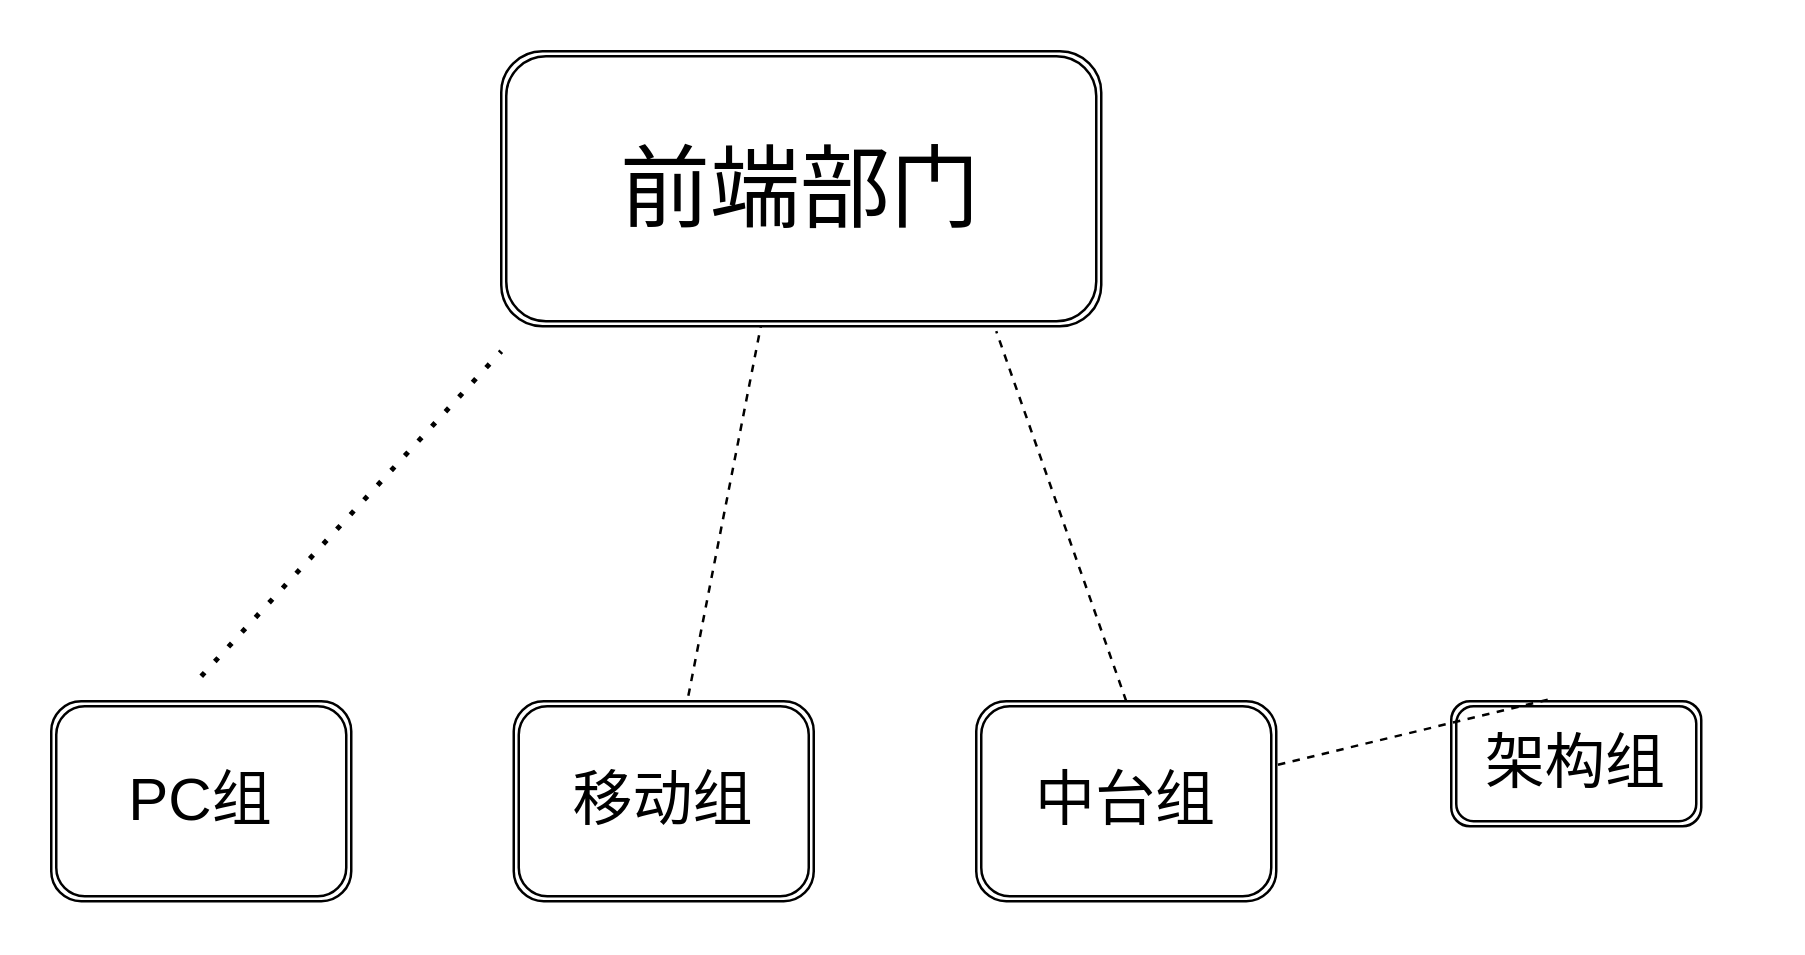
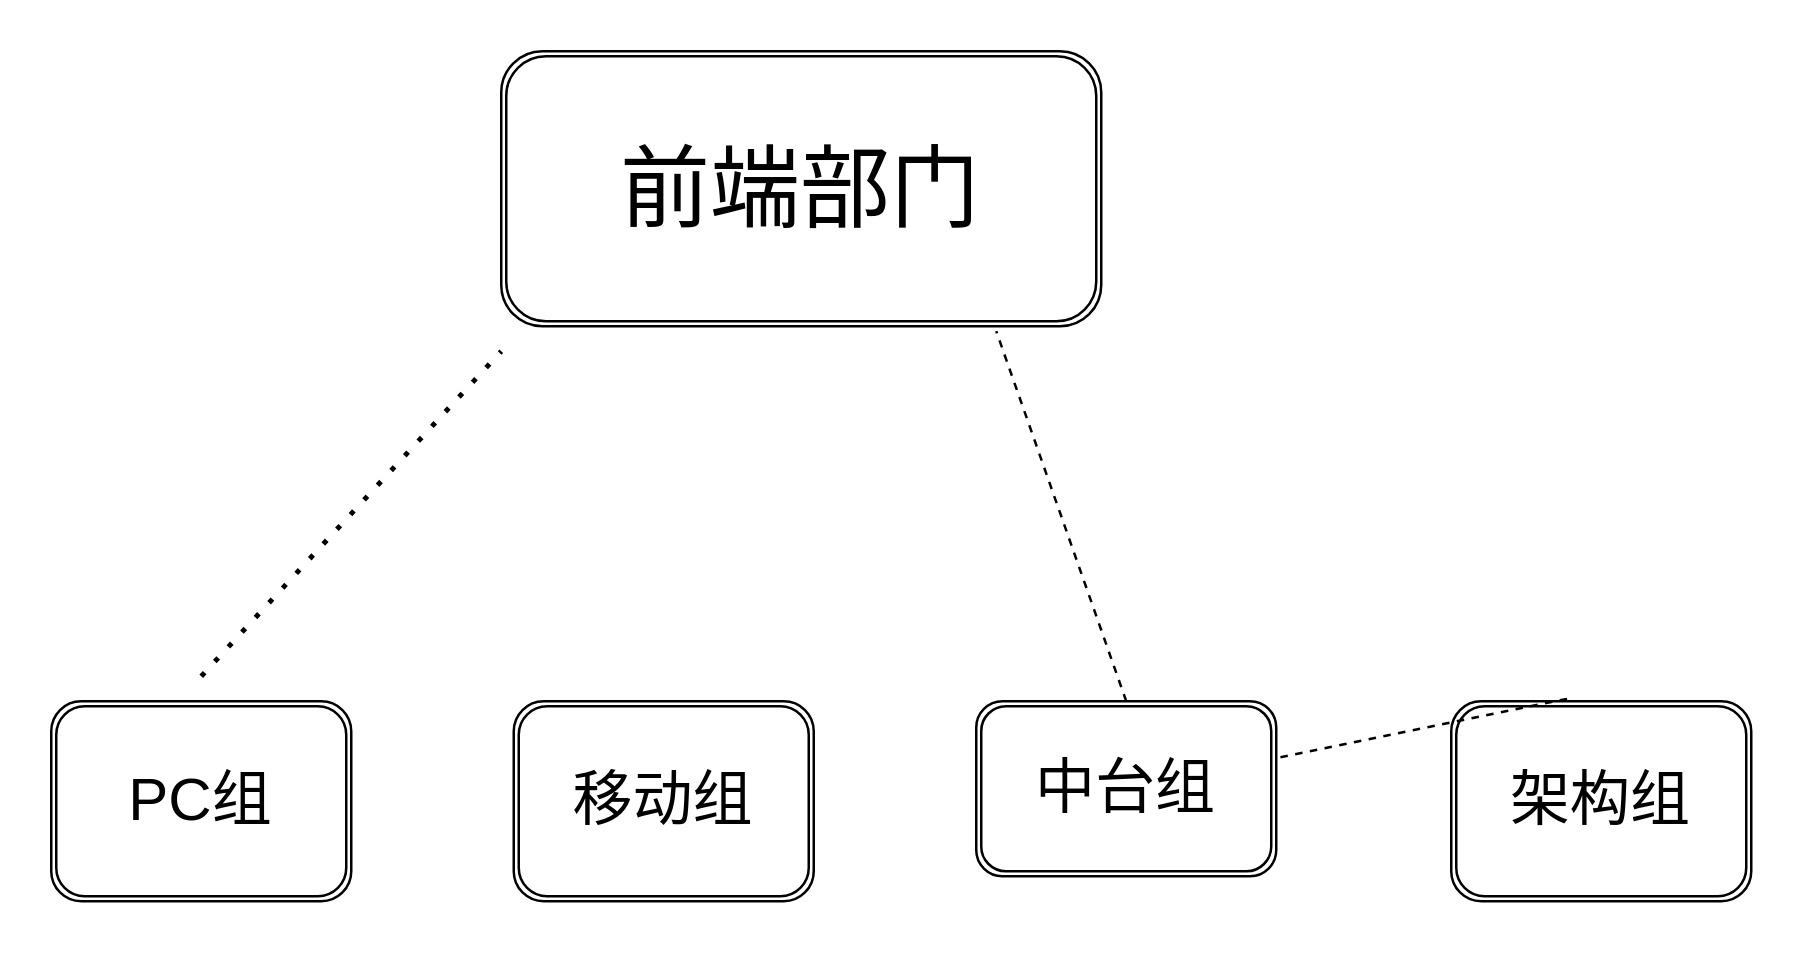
edge "前端部门" -- "移动组": removed
node "架构组": size 250x125 -> 300x200
node "中台组": size 300x200 -> 300x175
